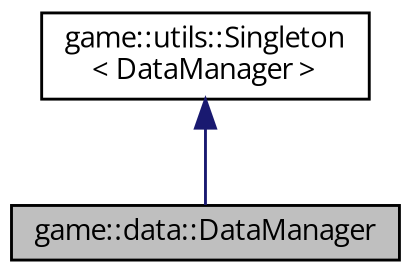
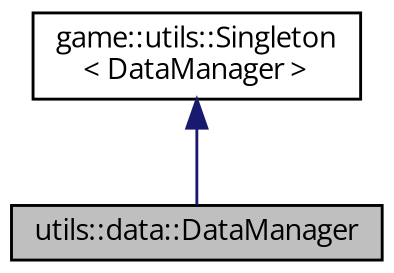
node "game::data::DataManager": label "game::data::DataManager" -> "utils::data::DataManager"
